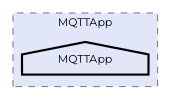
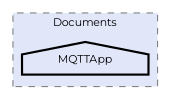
cluster "MQTTApp": label "MQTTApp" -> "Documents"
